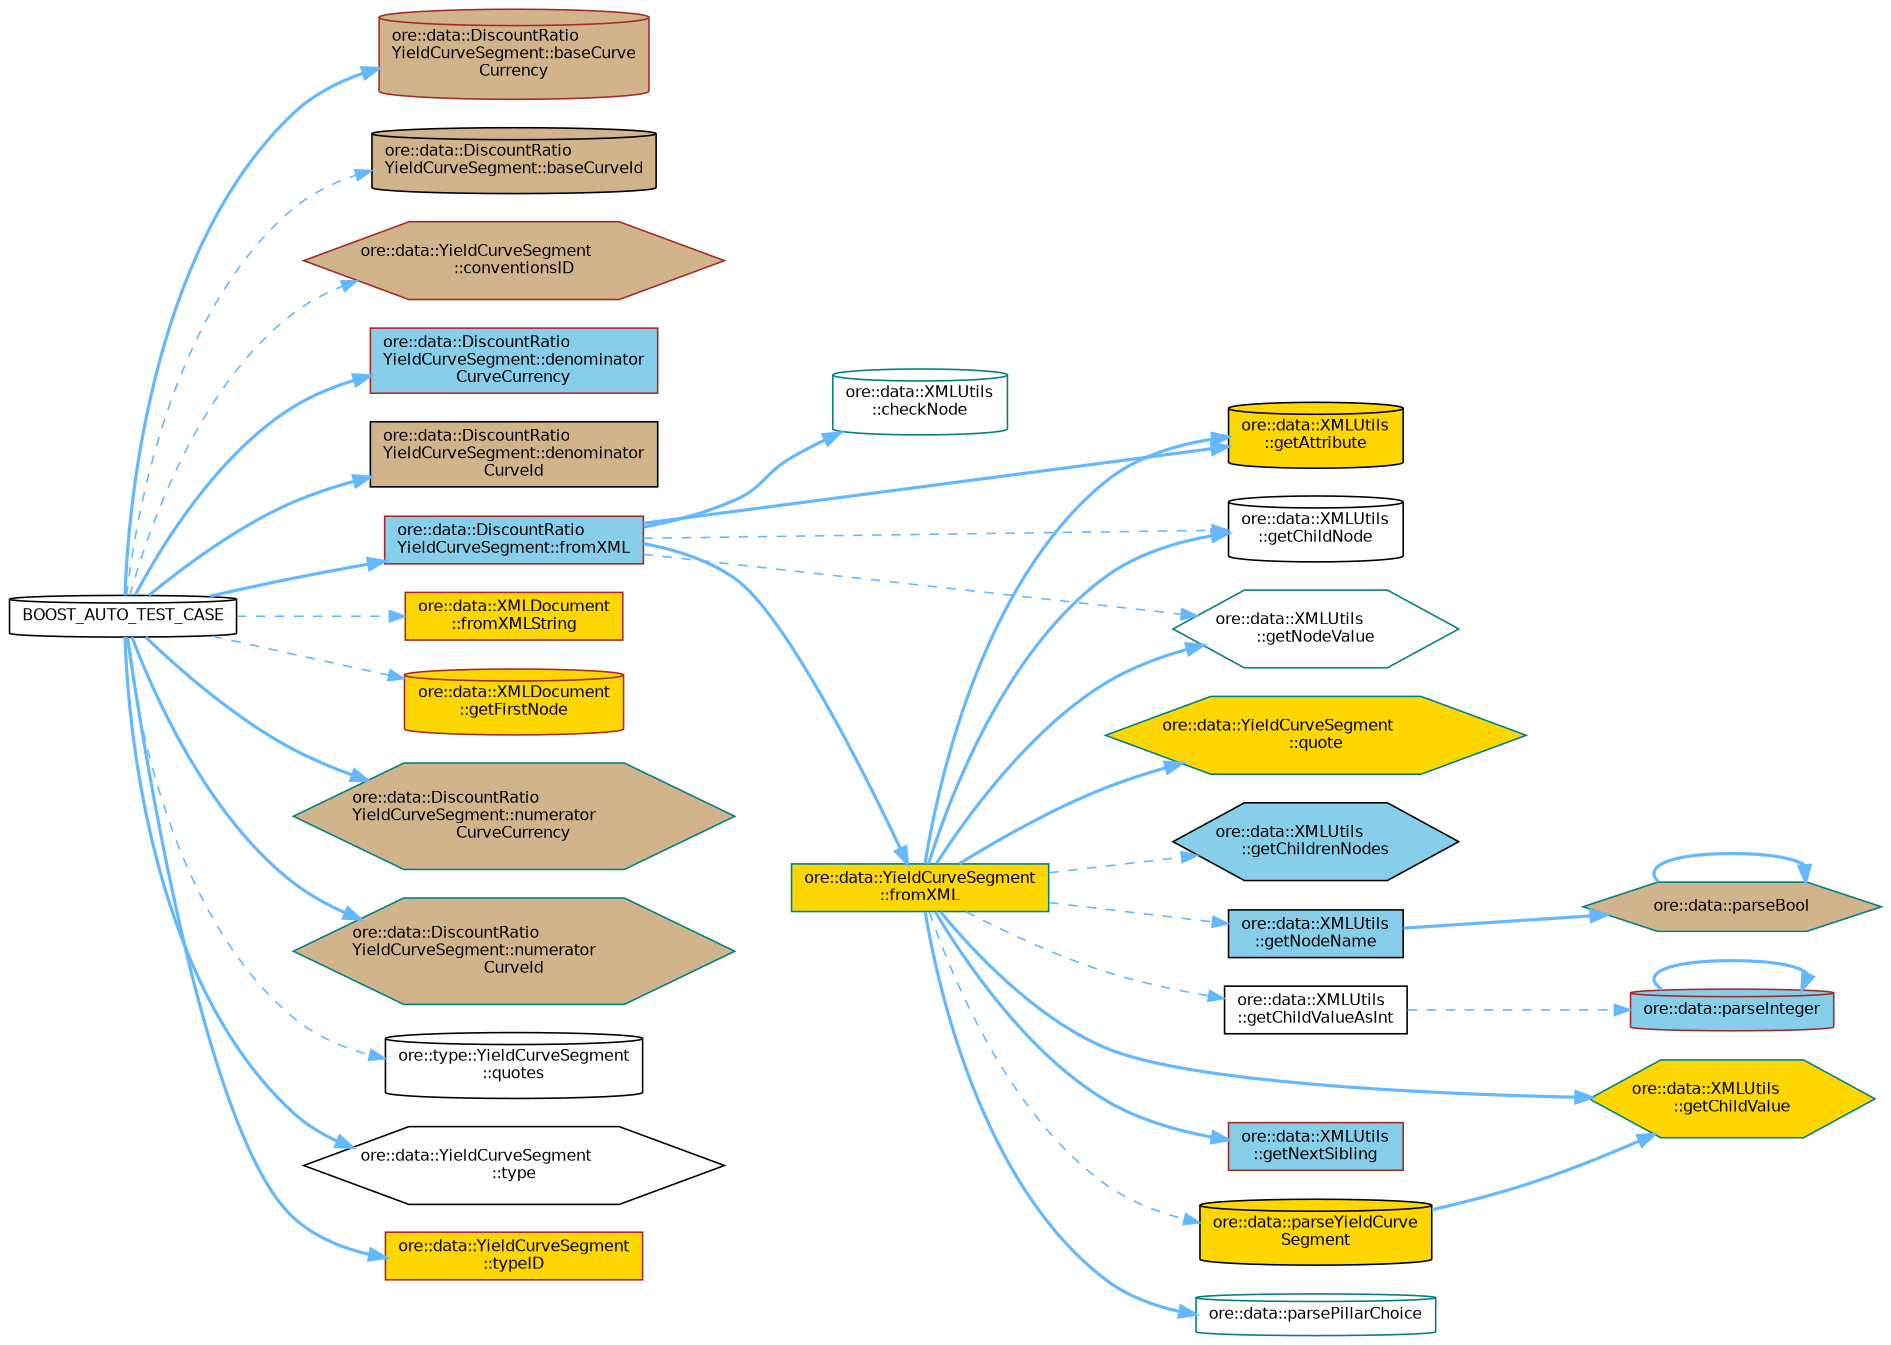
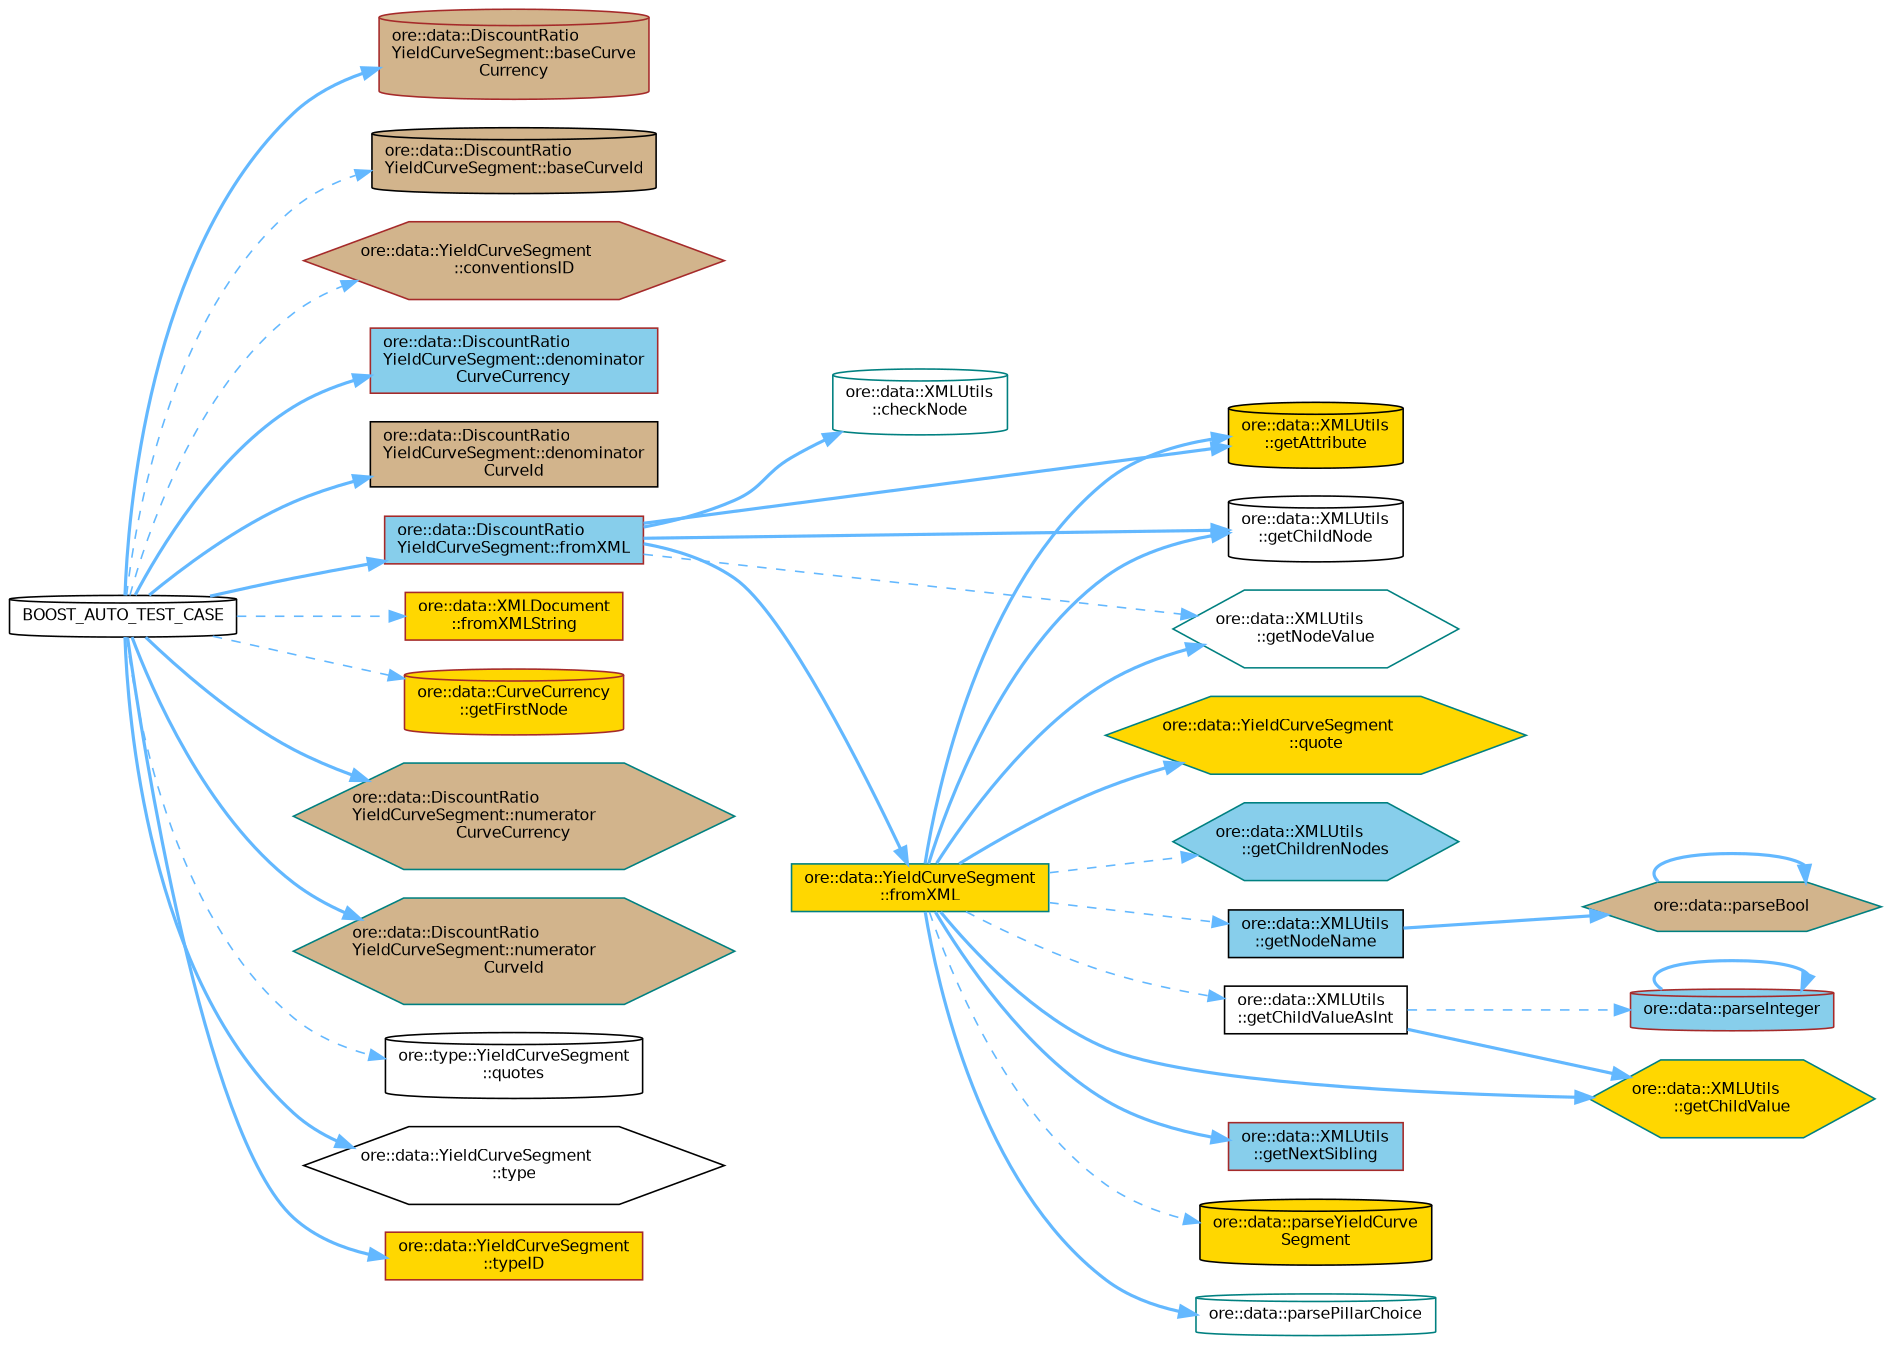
edge "ore::data::DiscountRatio YieldCurveSegment::fromXML" -> "ore::data::XMLUtils ::getChildNode": style dashed -> bold
node "ore::data::XMLDocument ::getFirstNode": label "ore::data::XMLDocument ::getFirstNode" -> "ore::data::CurveCurrency ::getFirstNode"
node "ore::data::XMLUtils ::getChildrenNodes": color black -> teal
edge "ore::data::parseYieldCurve Segment" -> "ore::data::XMLUtils ::getChildValue": now "ore::data::XMLUtils ::getChildValueAsInt" -> "ore::data::XMLUtils ::getChildValue"
